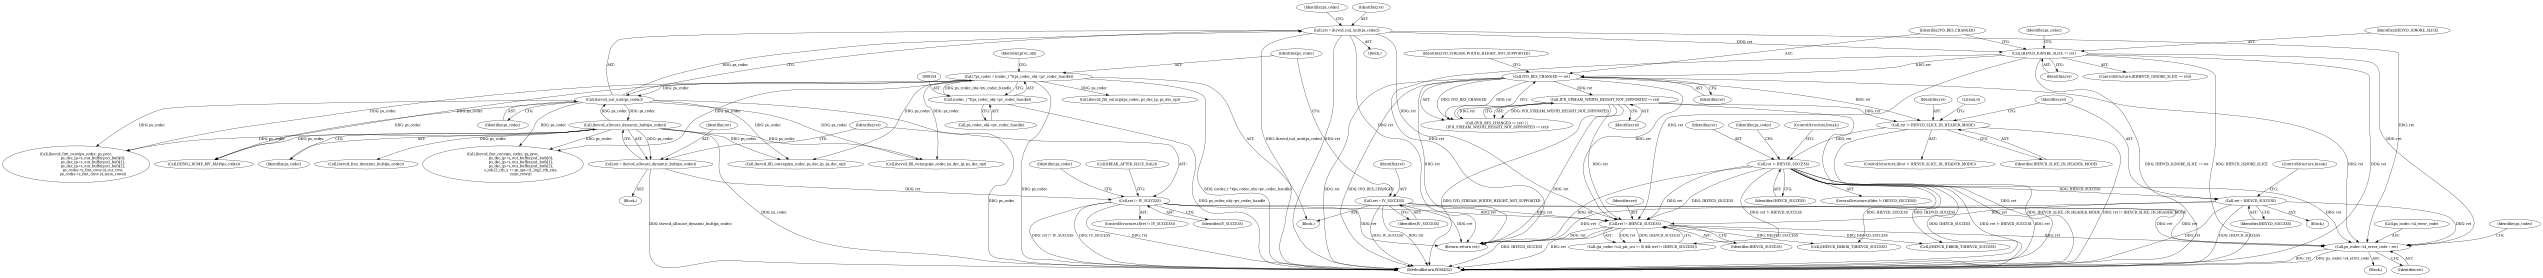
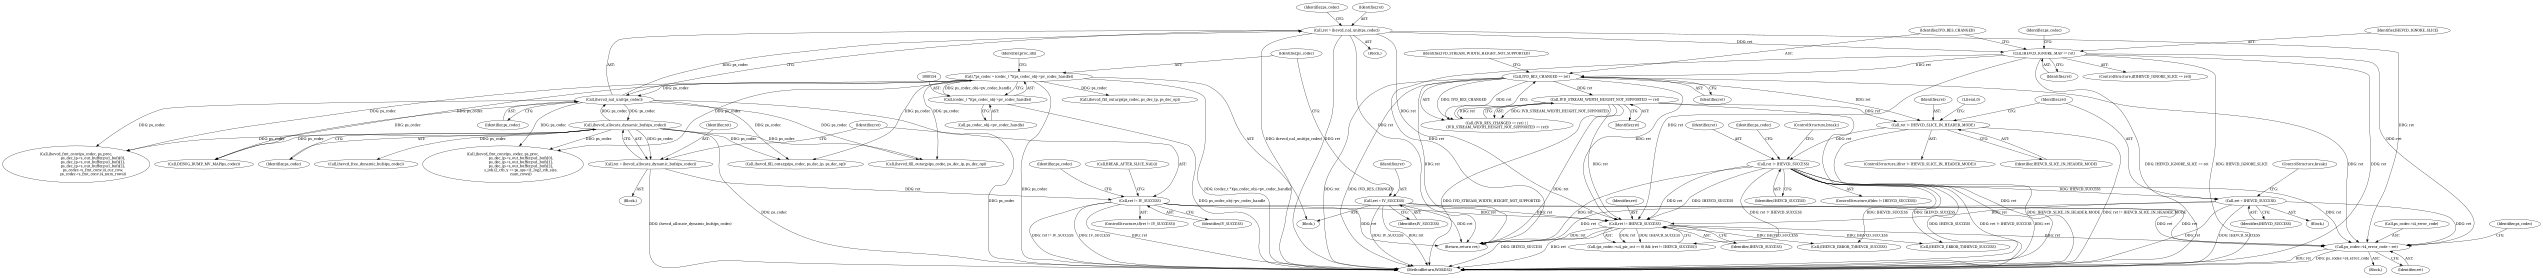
node "(Call,IHEVCD_IGNORE_SLICE == ret)": label "(Call,IHEVCD_IGNORE_SLICE == ret)" -> "(Call,IHEVCD_IGNORE_MAP == ret)"
edge "(Call,ihevcd_nal_unit(ps_codec))" -> "(Call,DEBUG_DUMP_MV_MAP(ps_codec))": reversed
